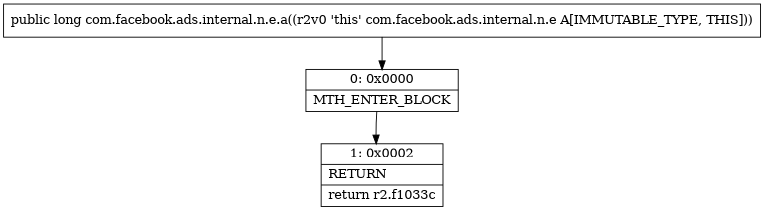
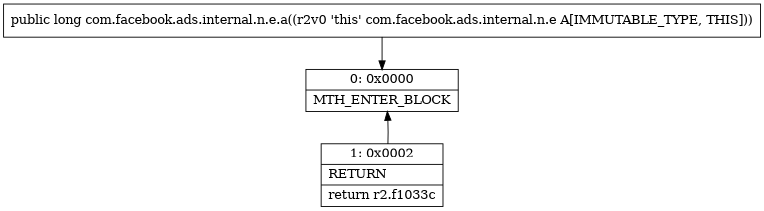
edge "0: 0x0000" -> "1: 0x0002": reversed
